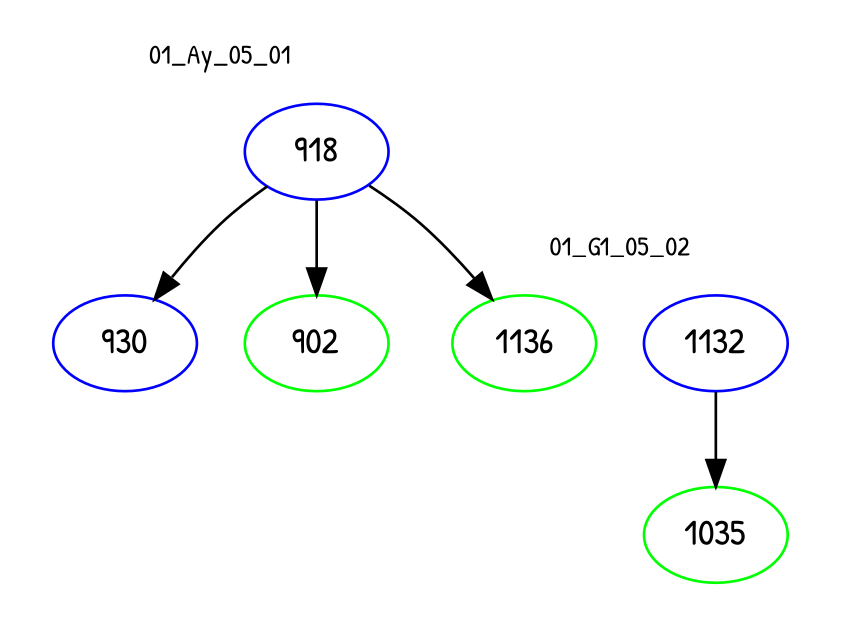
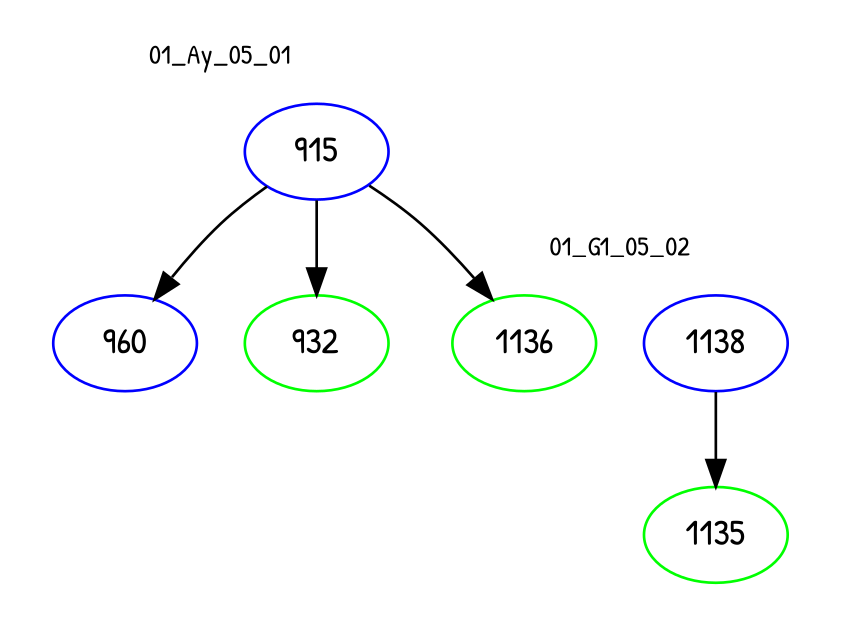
node "918": label "918" -> "915"
node "930": label "930" -> "960"
node "902": label "902" -> "932"
node "1132": label "1132" -> "1138"
node "1035": label "1035" -> "1135"
